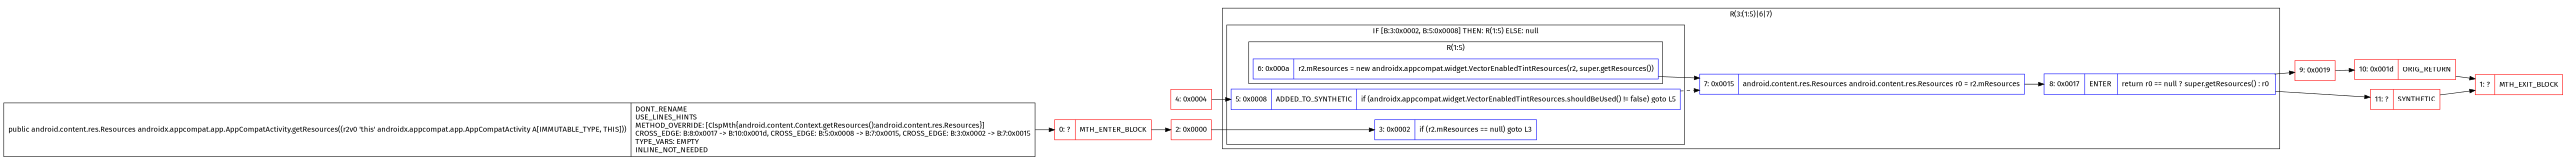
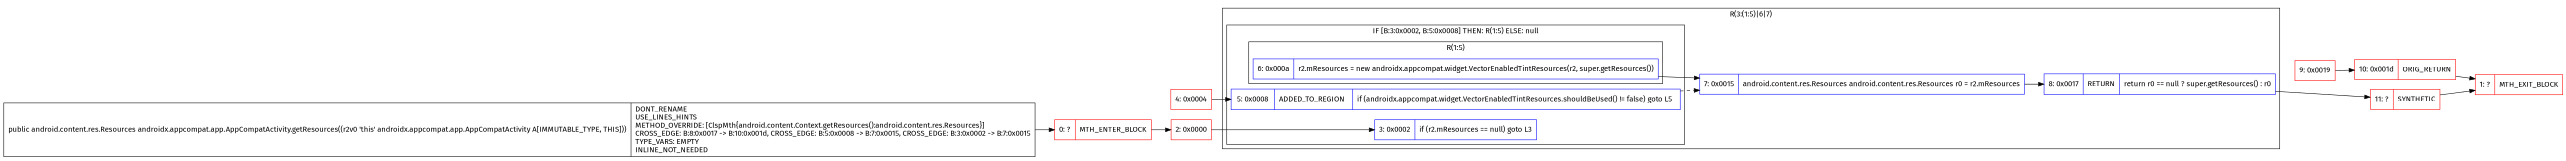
edge "8: 0x0017" -> "9: 0x0019": removed
node "8: 0x0017": text "ENTER" -> "RETURN"
node "5: 0x0008": text "ADDED_TO_SYNTHETIC" -> "ADDED_TO_REGION"
